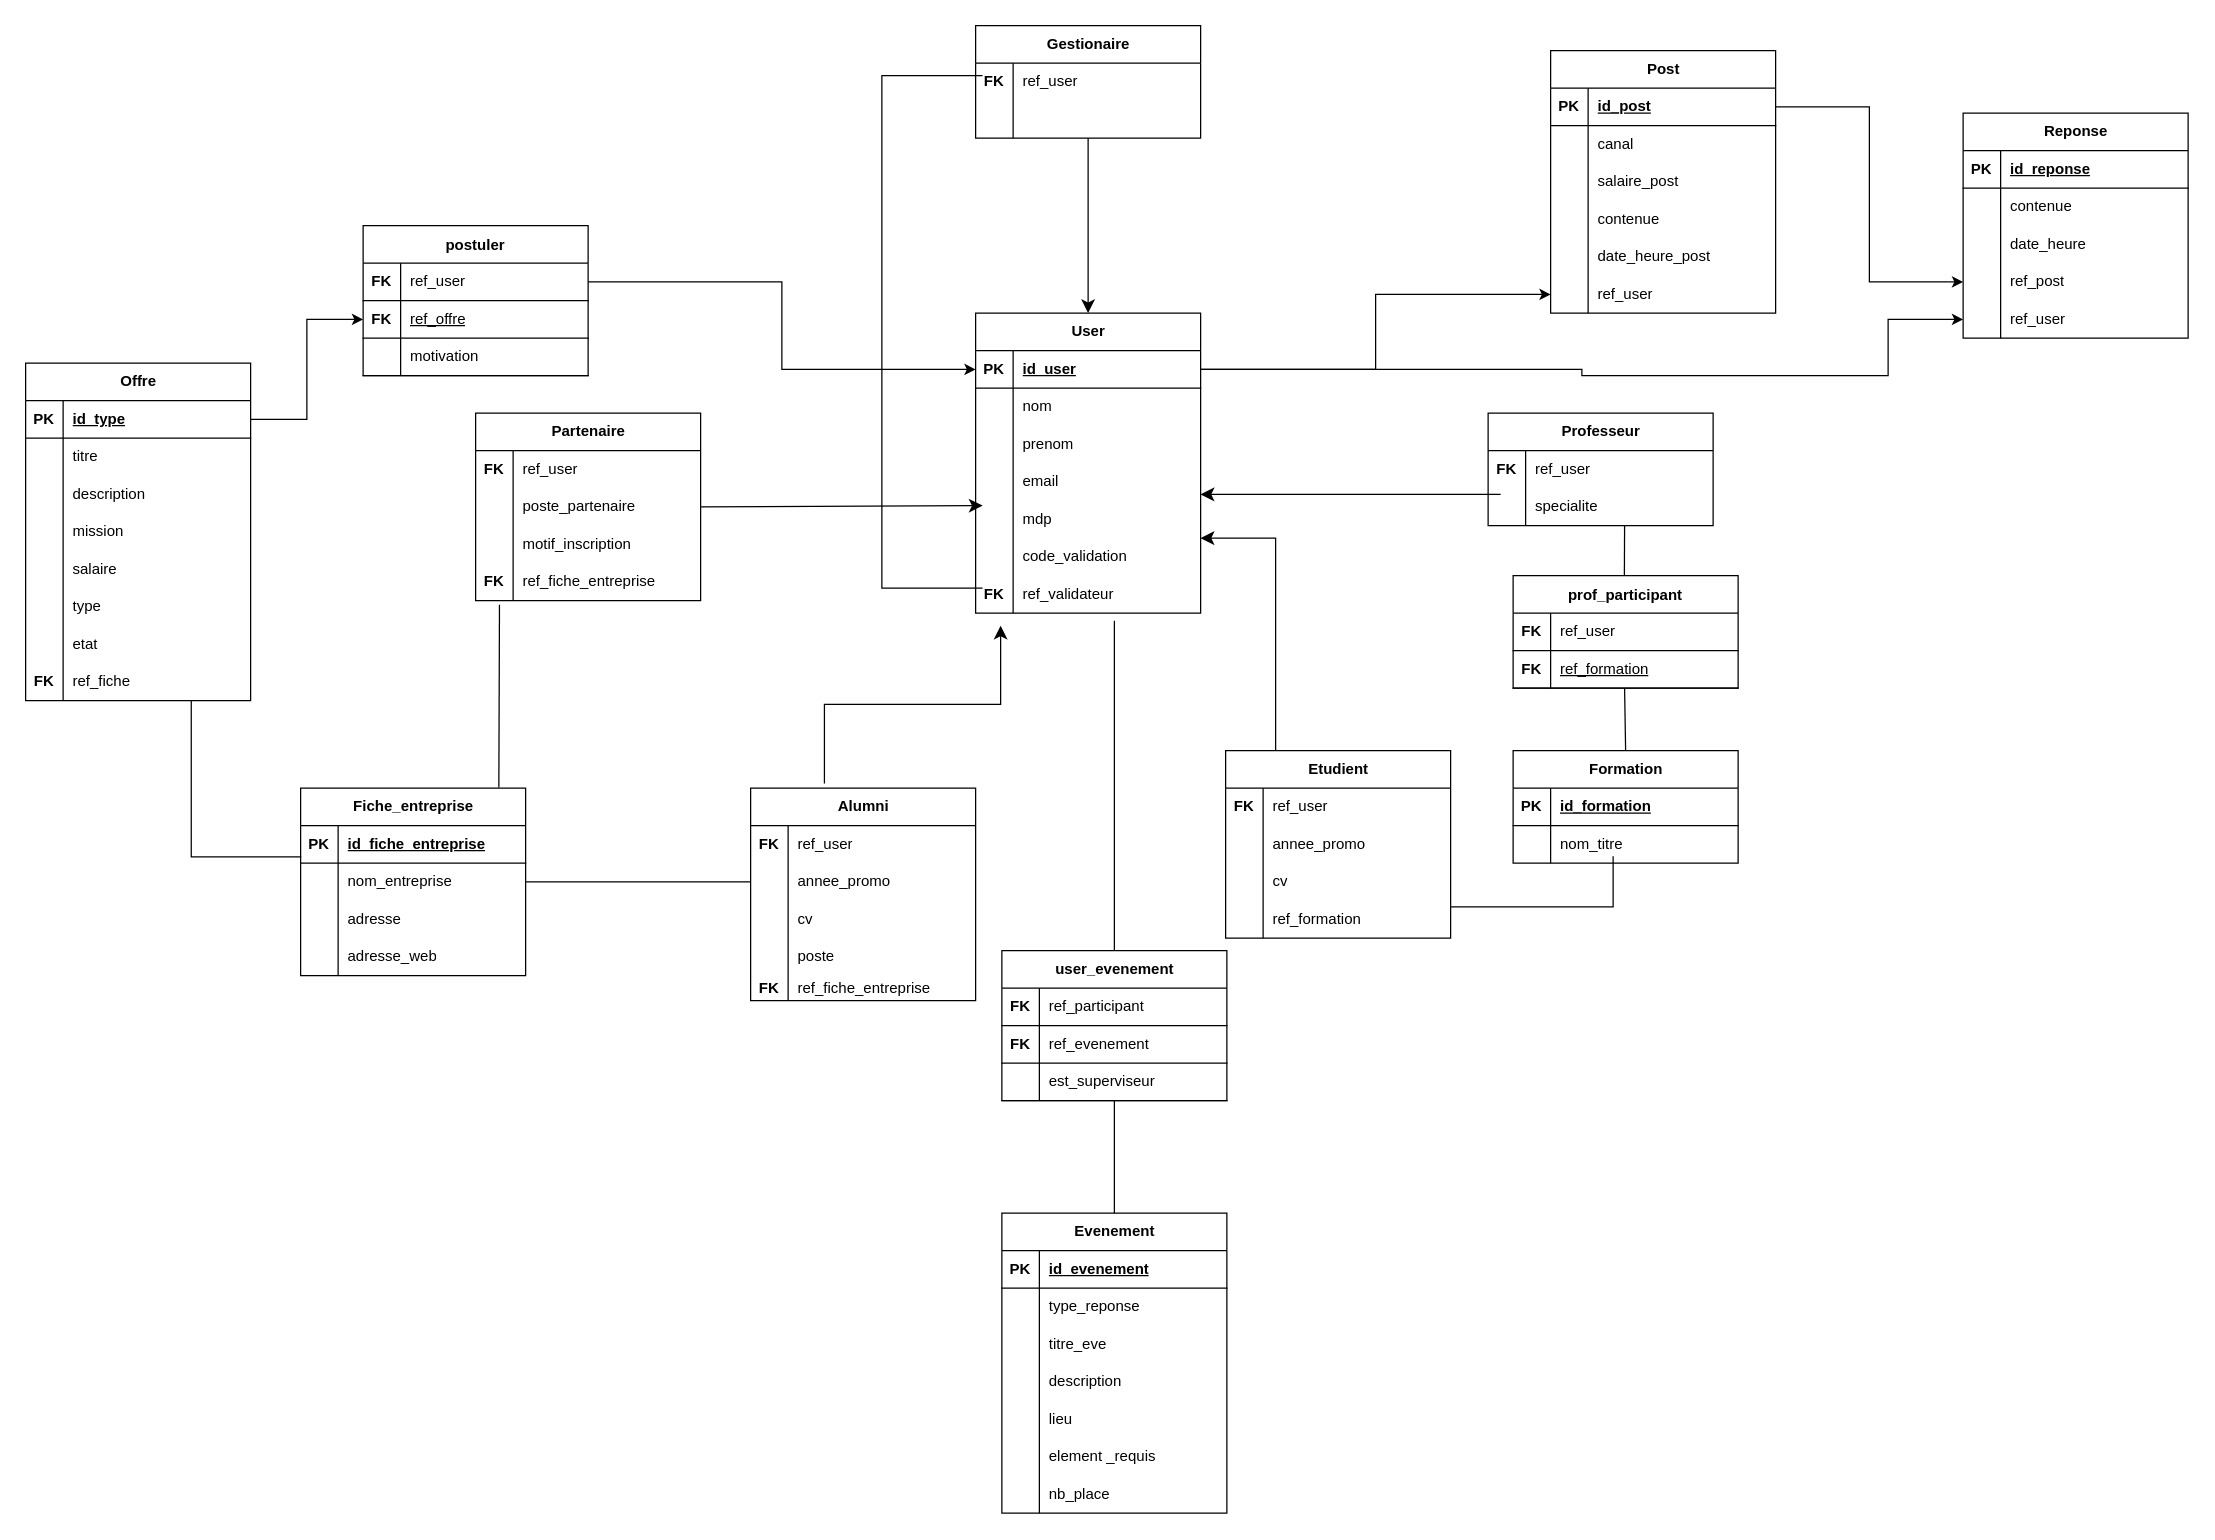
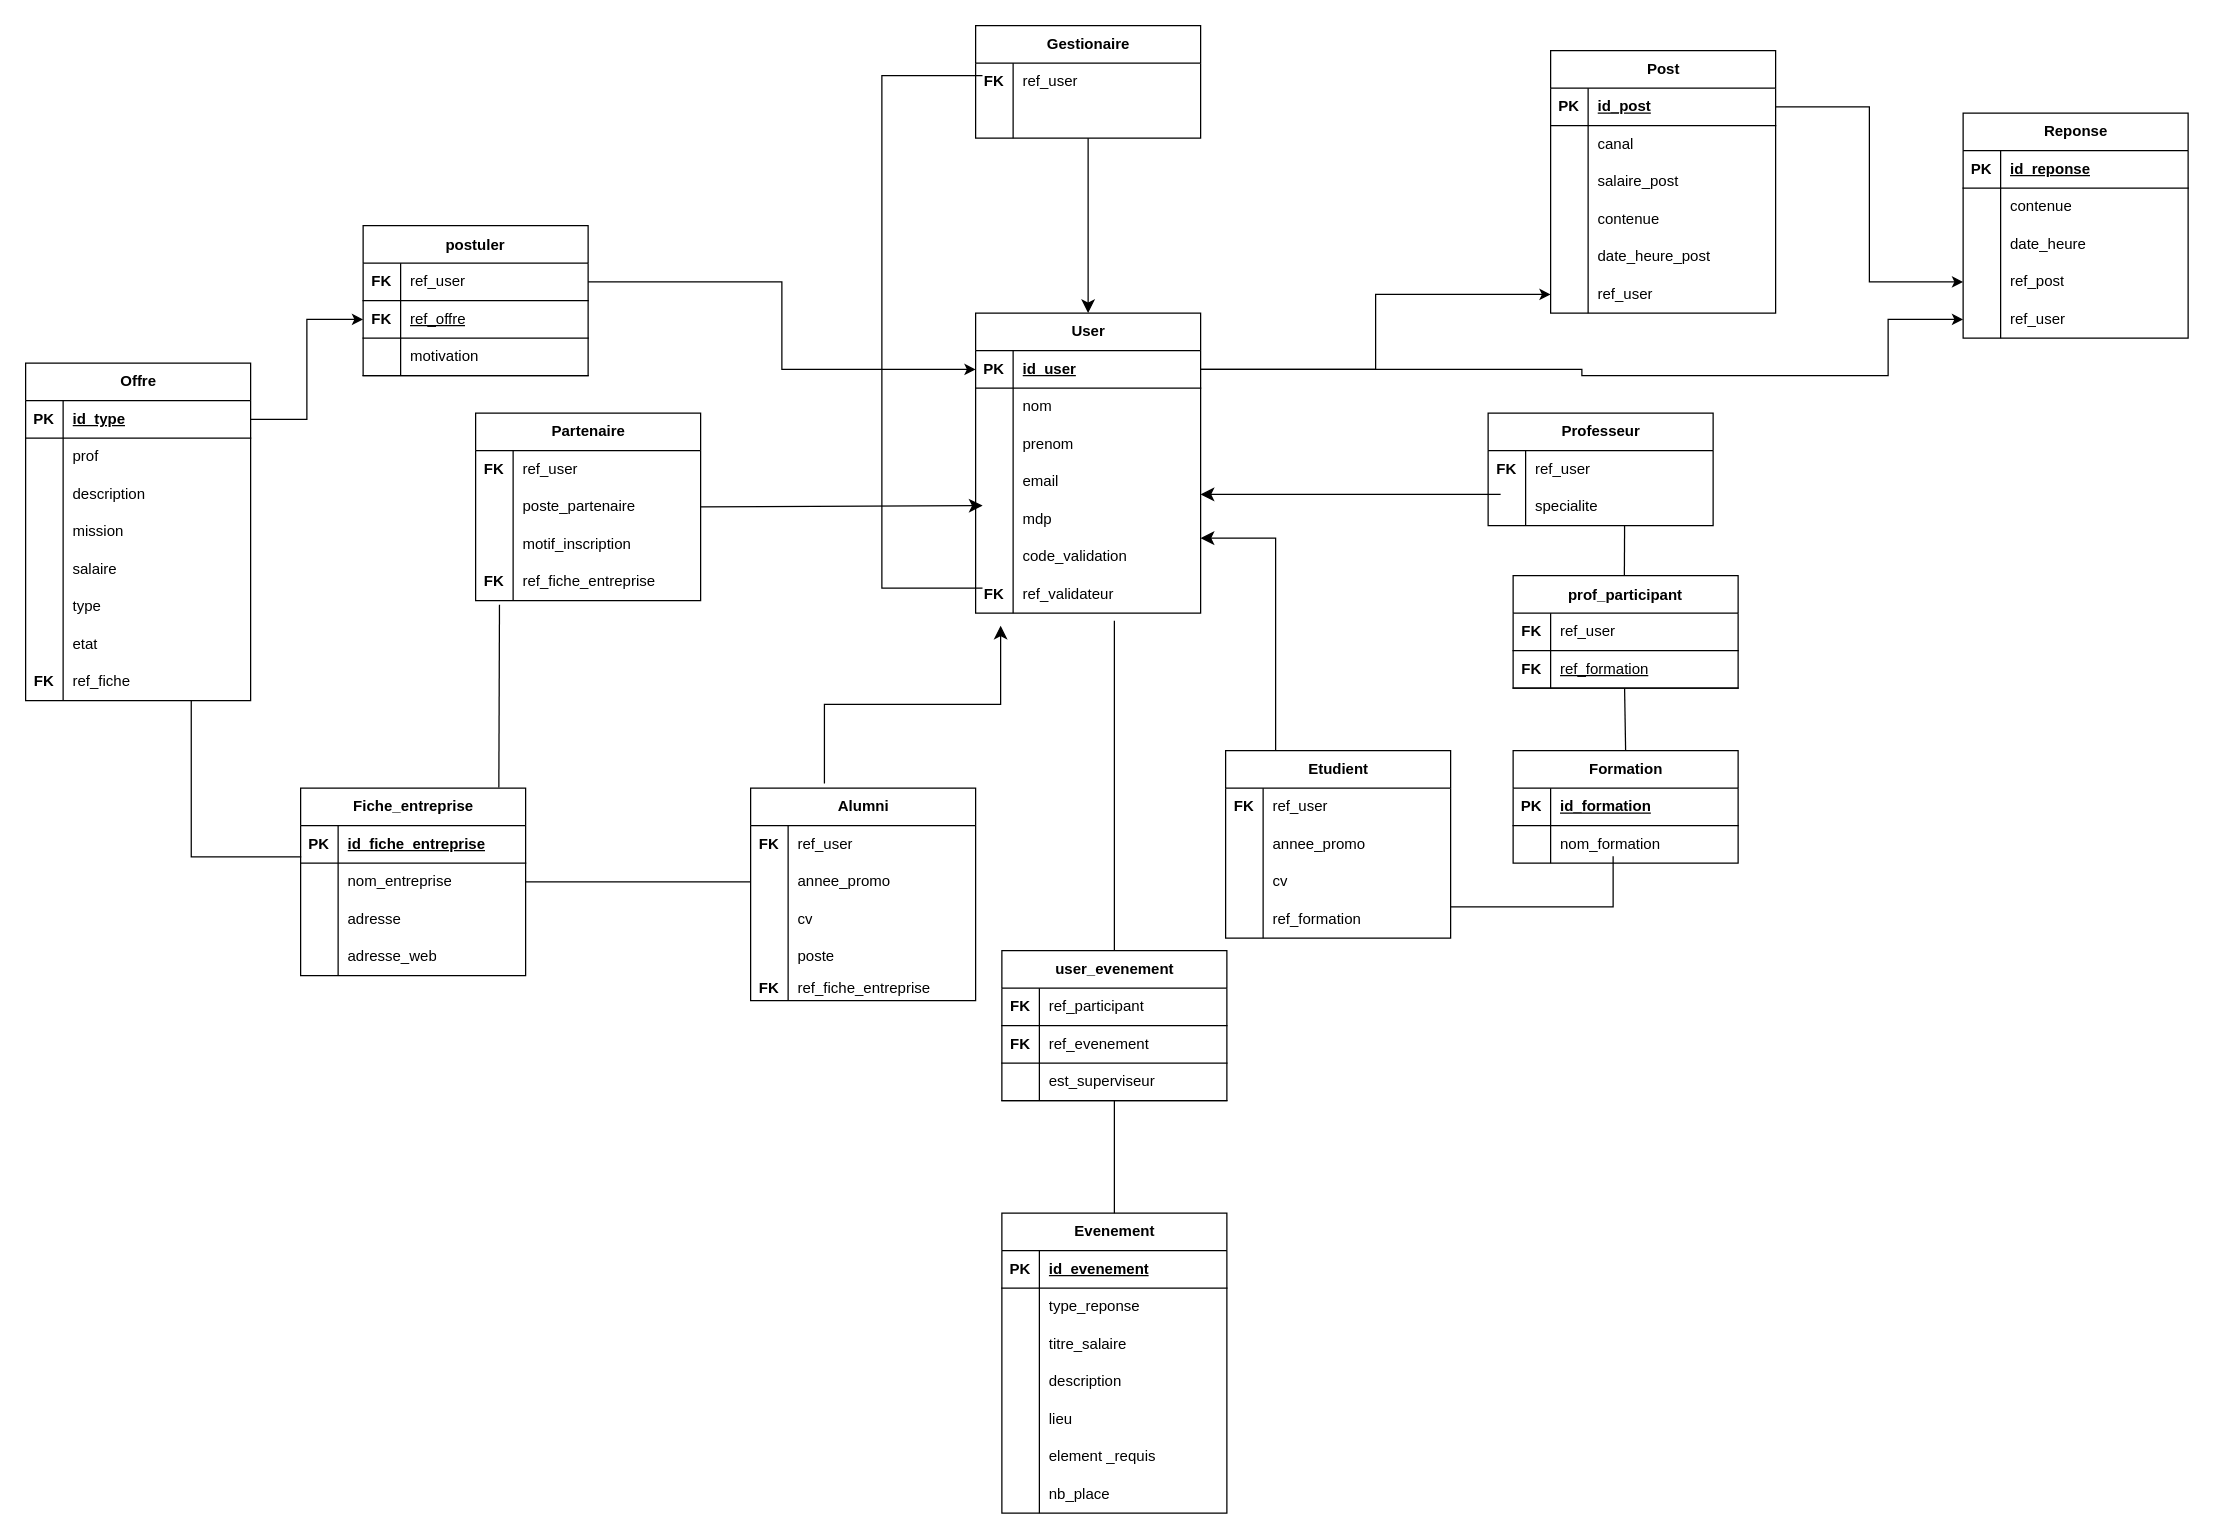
node "titre": label "titre" -> "prof"
node "nom_titre": label "nom_titre" -> "nom_formation"
node "titre_eve": label "titre_eve" -> "titre_salaire"
